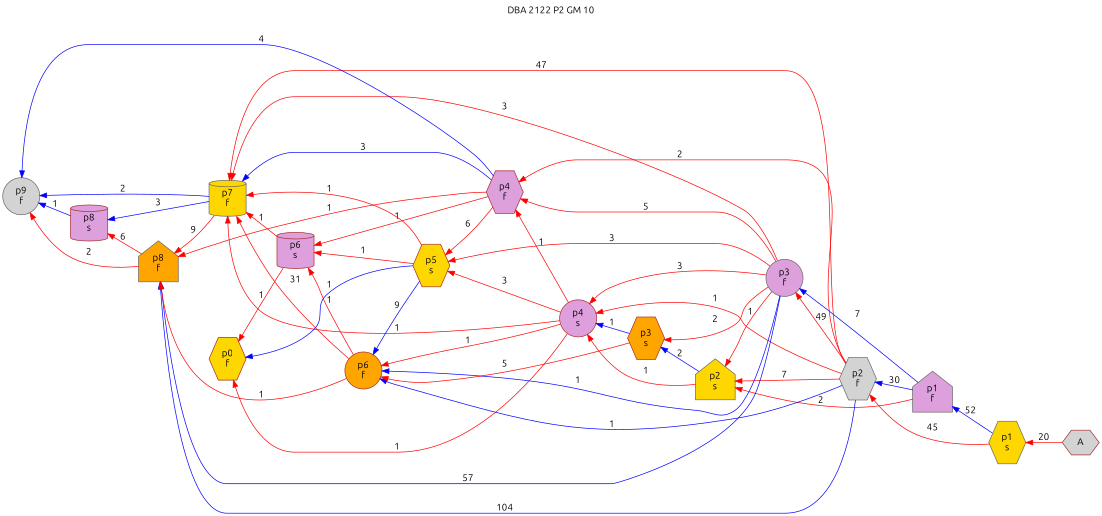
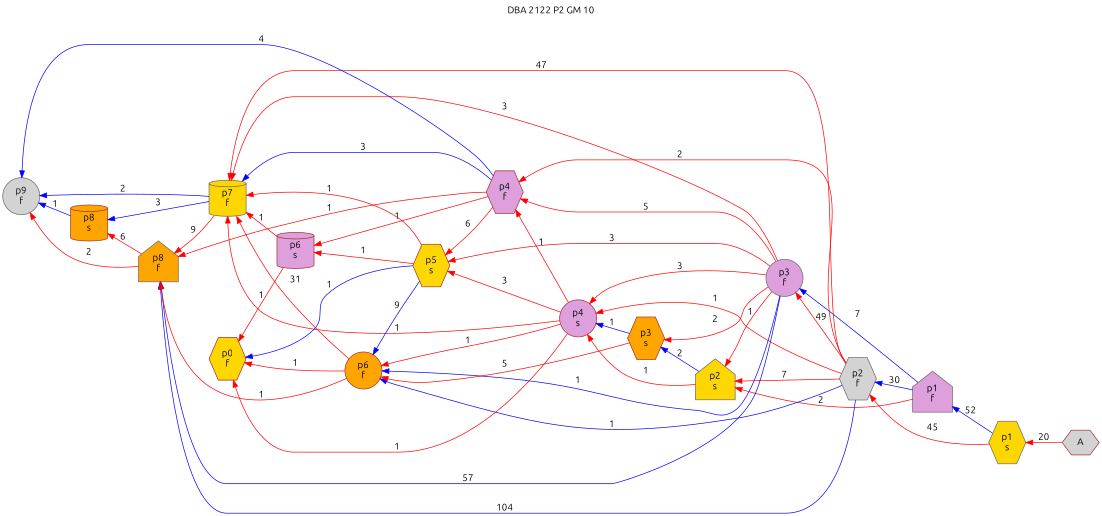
node "p8 s": fillcolor plum -> orange
edge "p6 f" -> "p6 s": now "p6 f" -> "p0 f"
